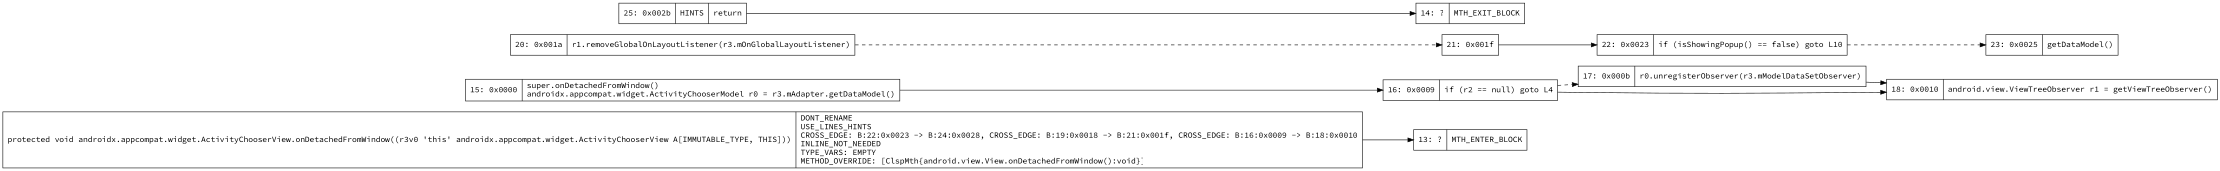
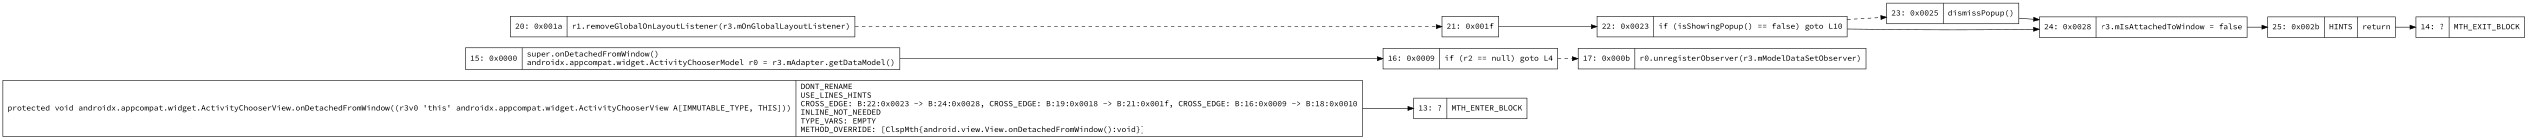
node "24: 0x0028": added
node "23: 0x0025": text "getDataModel()" -> "dismissPopup()"
node "18: 0x0010": removed
